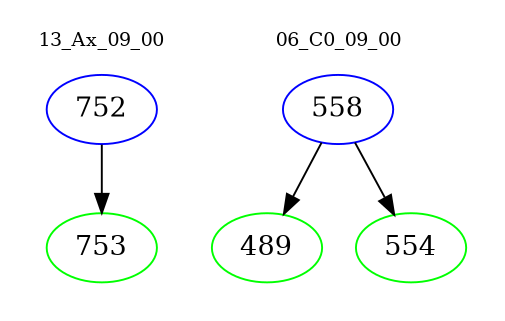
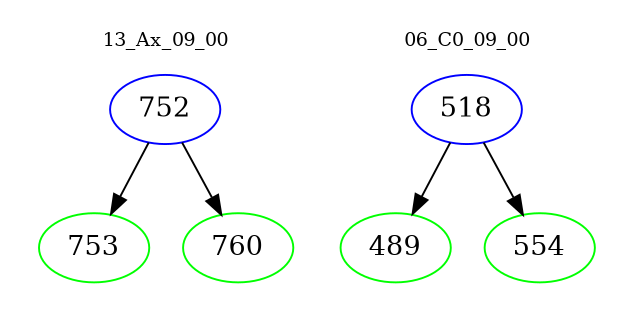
node "558": label "558" -> "518"
node "760": added
